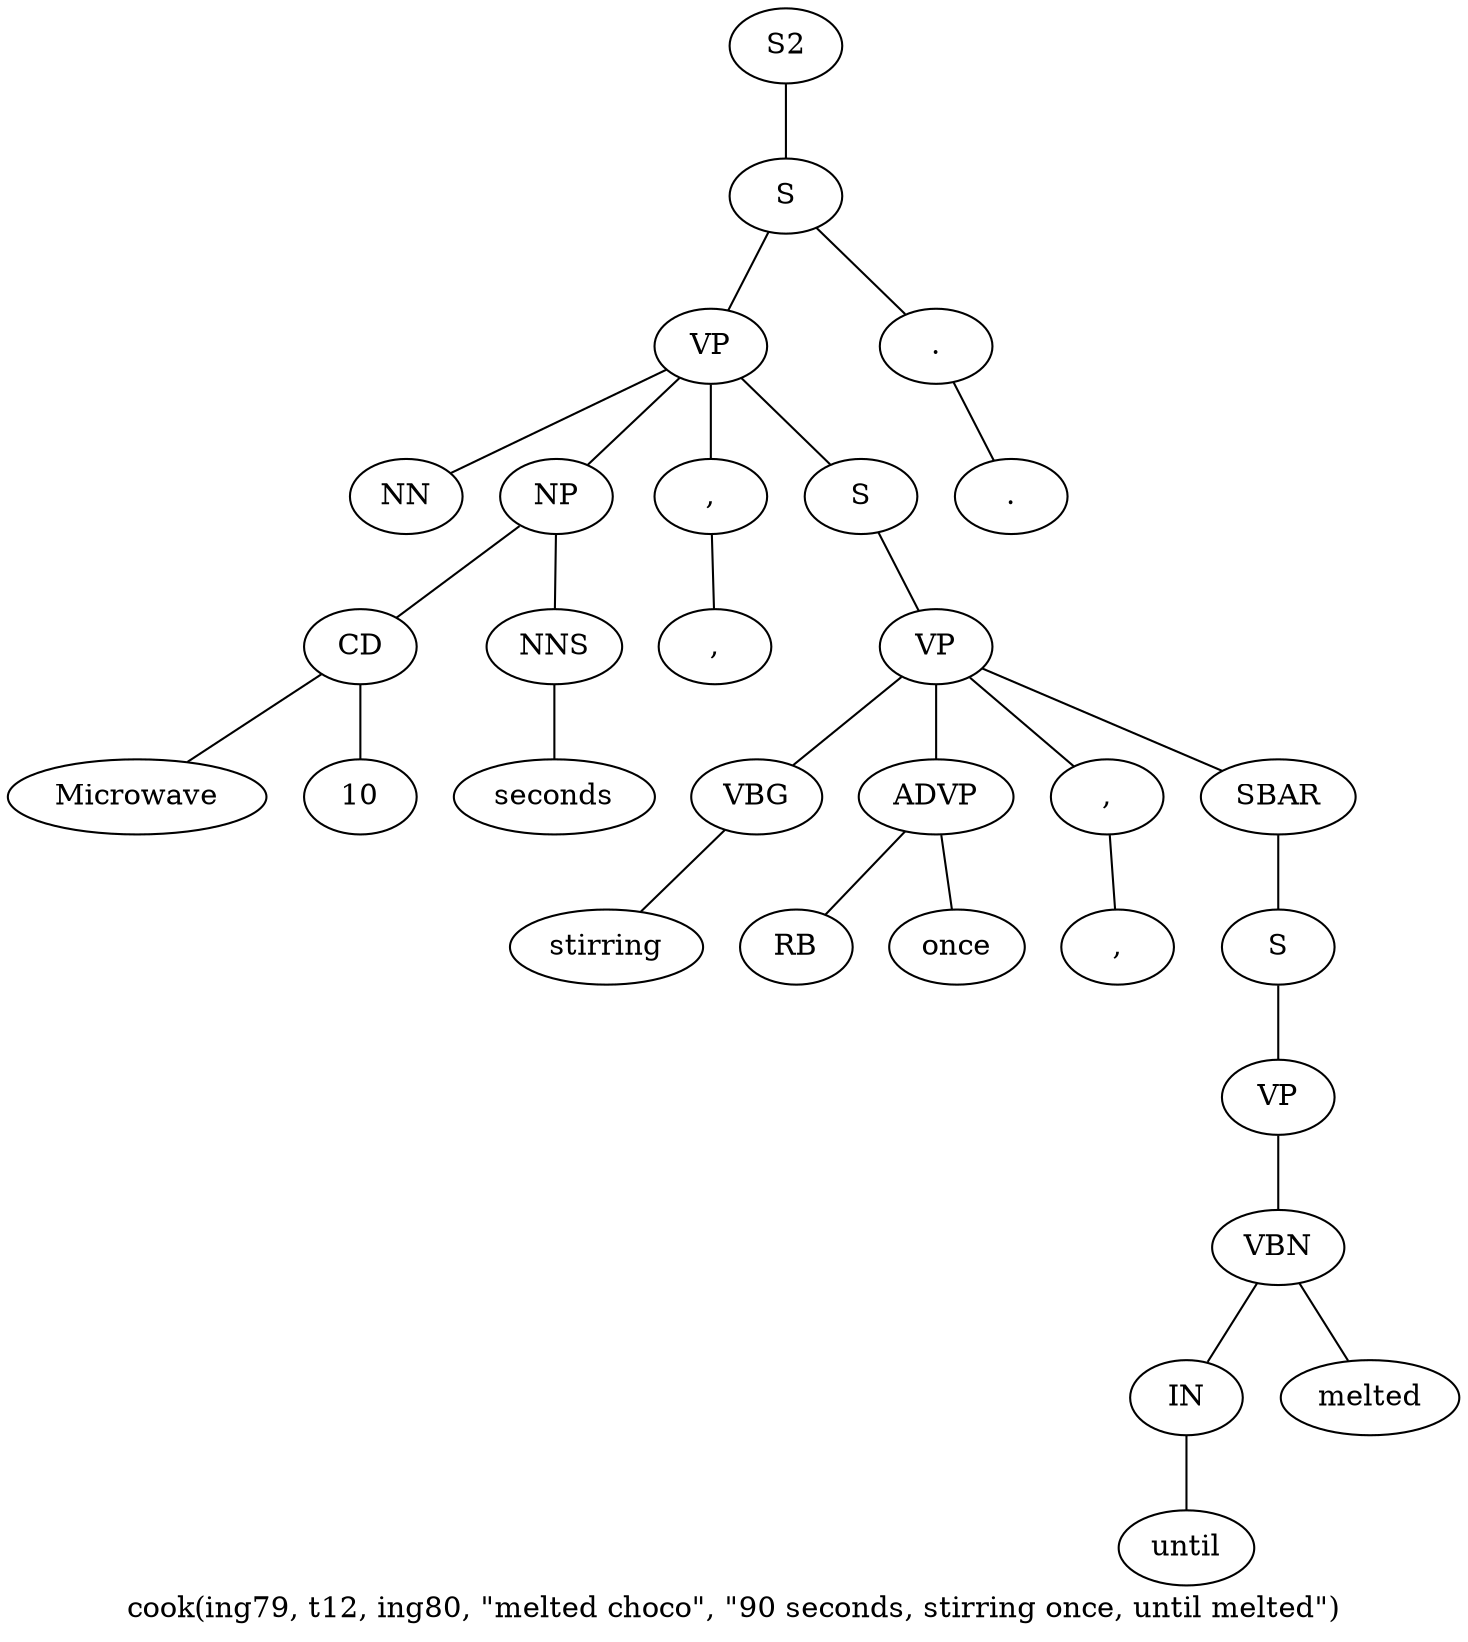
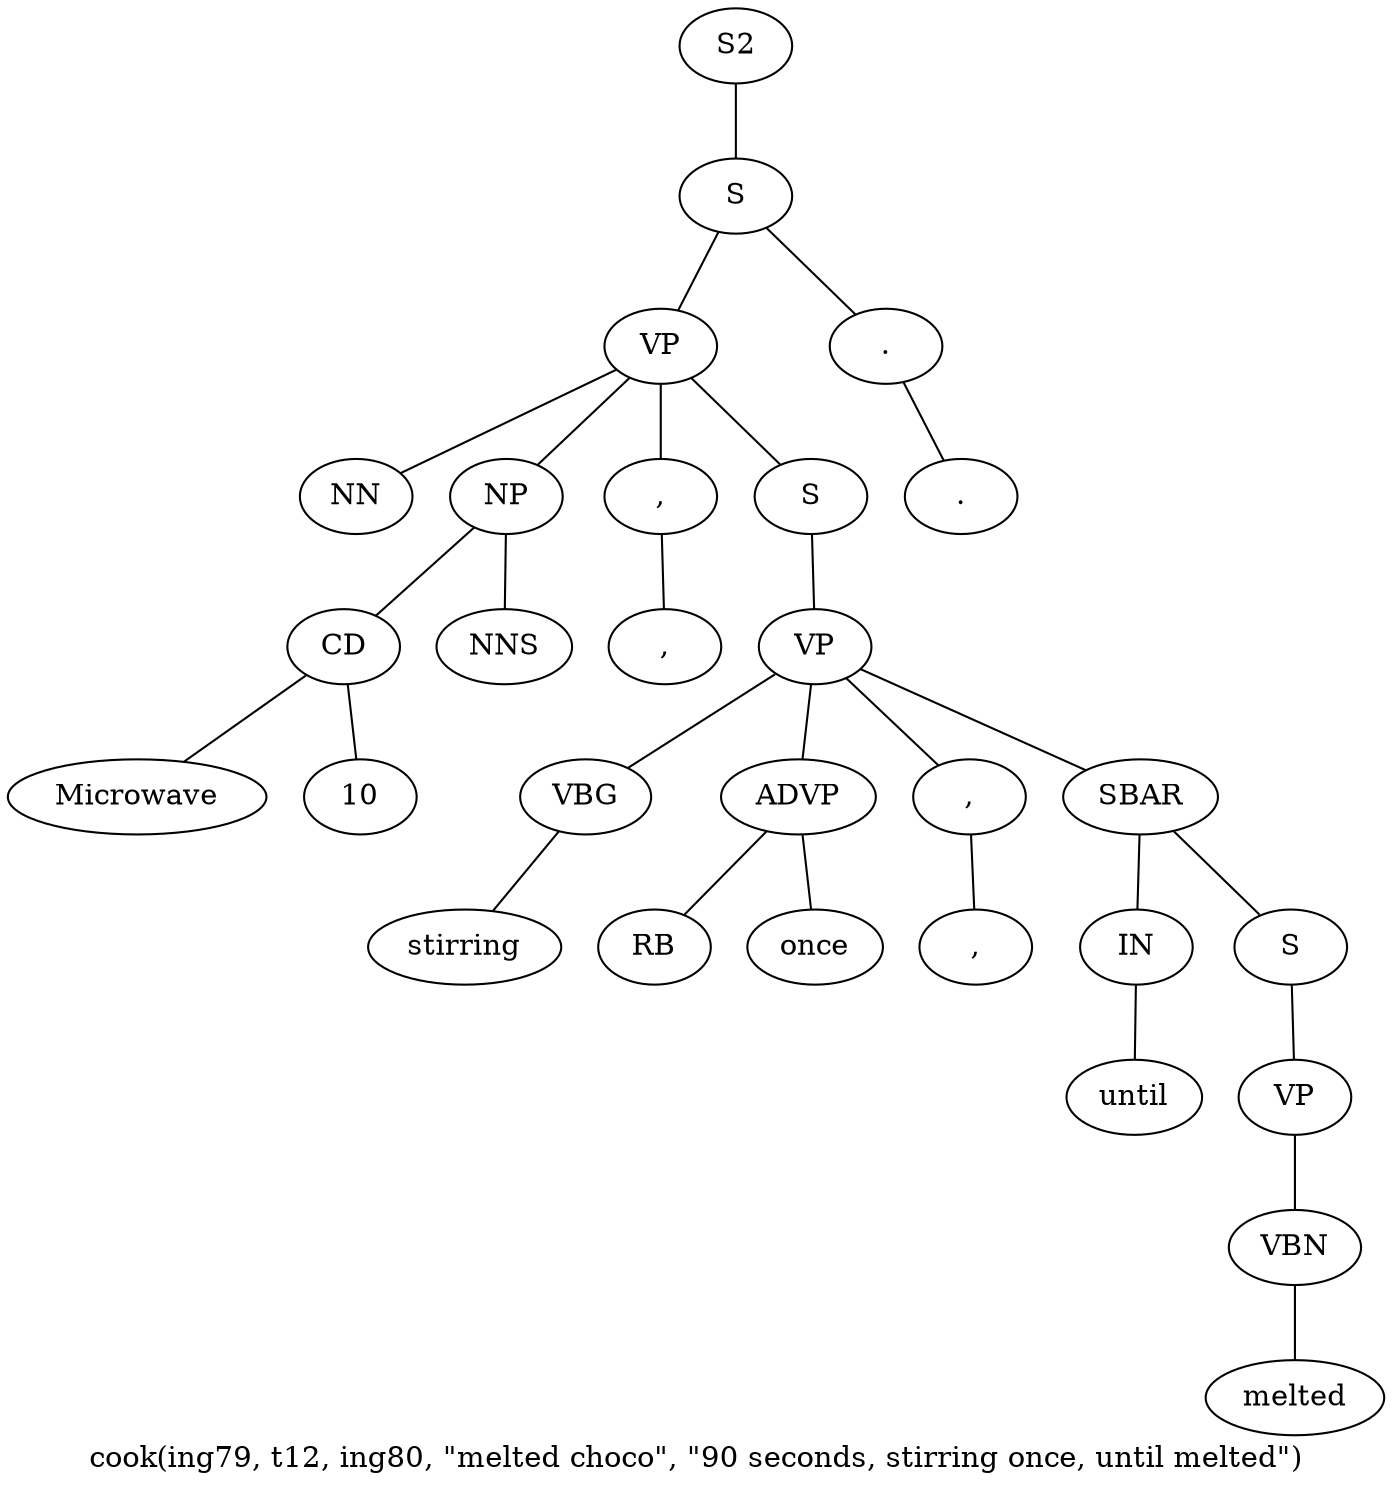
node "seconds": removed
edge "VBN" -- "IN": now "SBAR" -- "IN"
